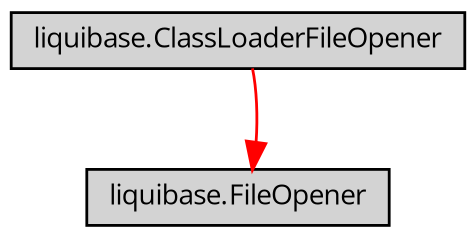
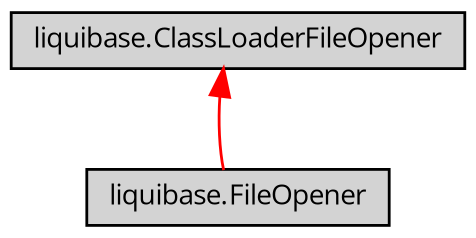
edge "liquibase.ClassLoaderFileOpener" -> "liquibase.FileOpener": reversed
